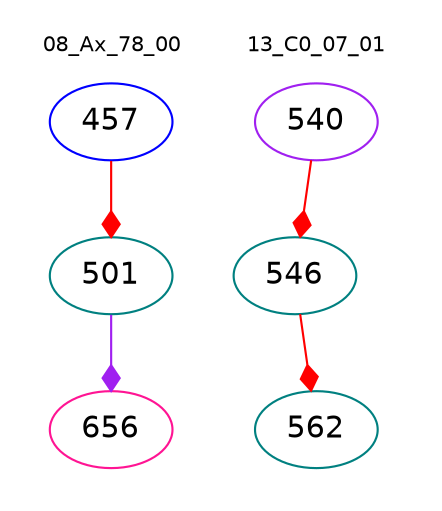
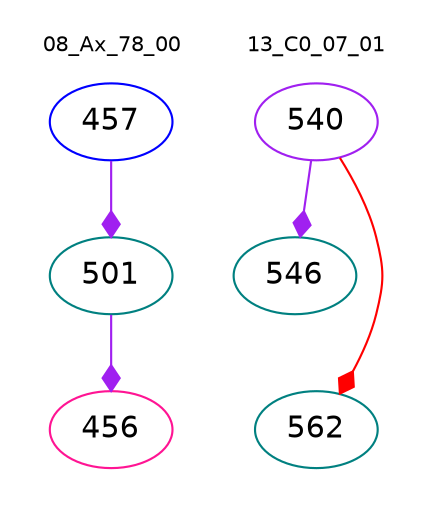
edge "457" -> "501": color red -> purple
edge "540" -> "546": color red -> purple
edge "546" -> "562": now "540" -> "562"
node "656": label "656" -> "456"
